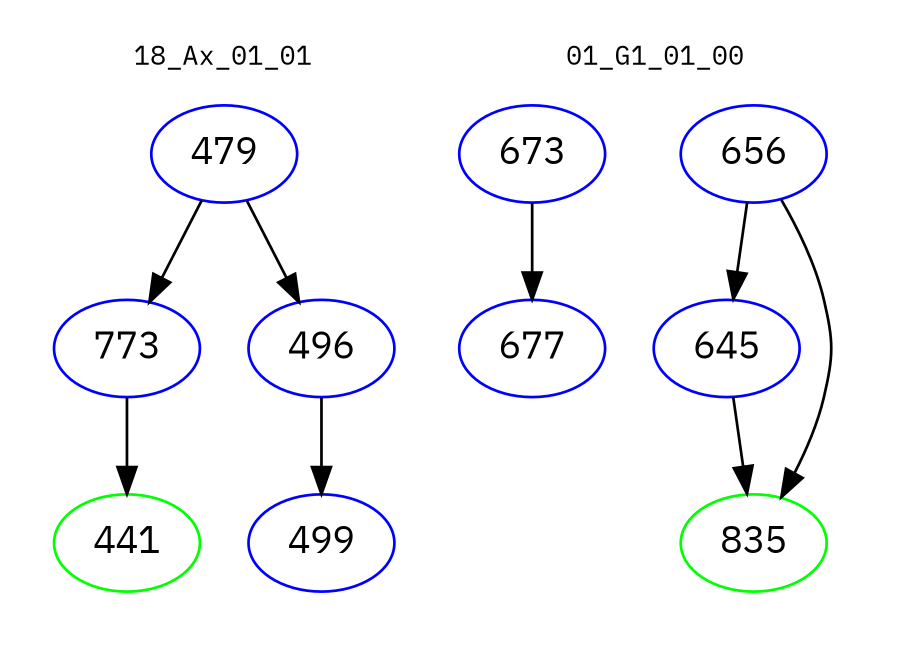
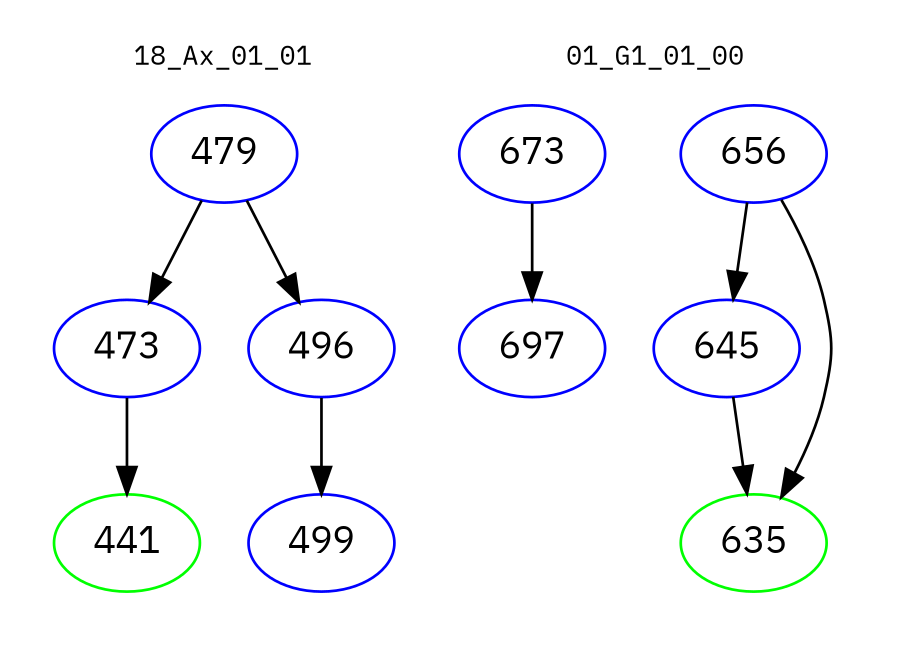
node "773": label "773" -> "473"
node "677": label "677" -> "697"
node "835": label "835" -> "635"
